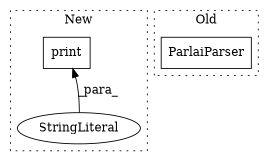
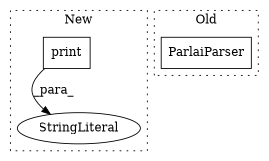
edge "StringLiteral" -> "print": reversed
